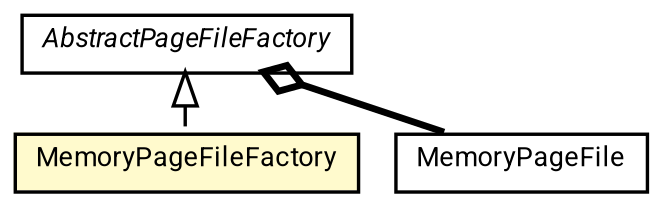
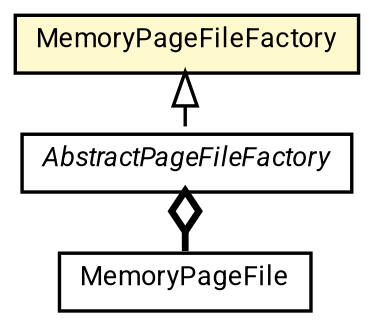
edge "MemoryPageFileFactory" -> "AbstractPageFileFactory": reversed
